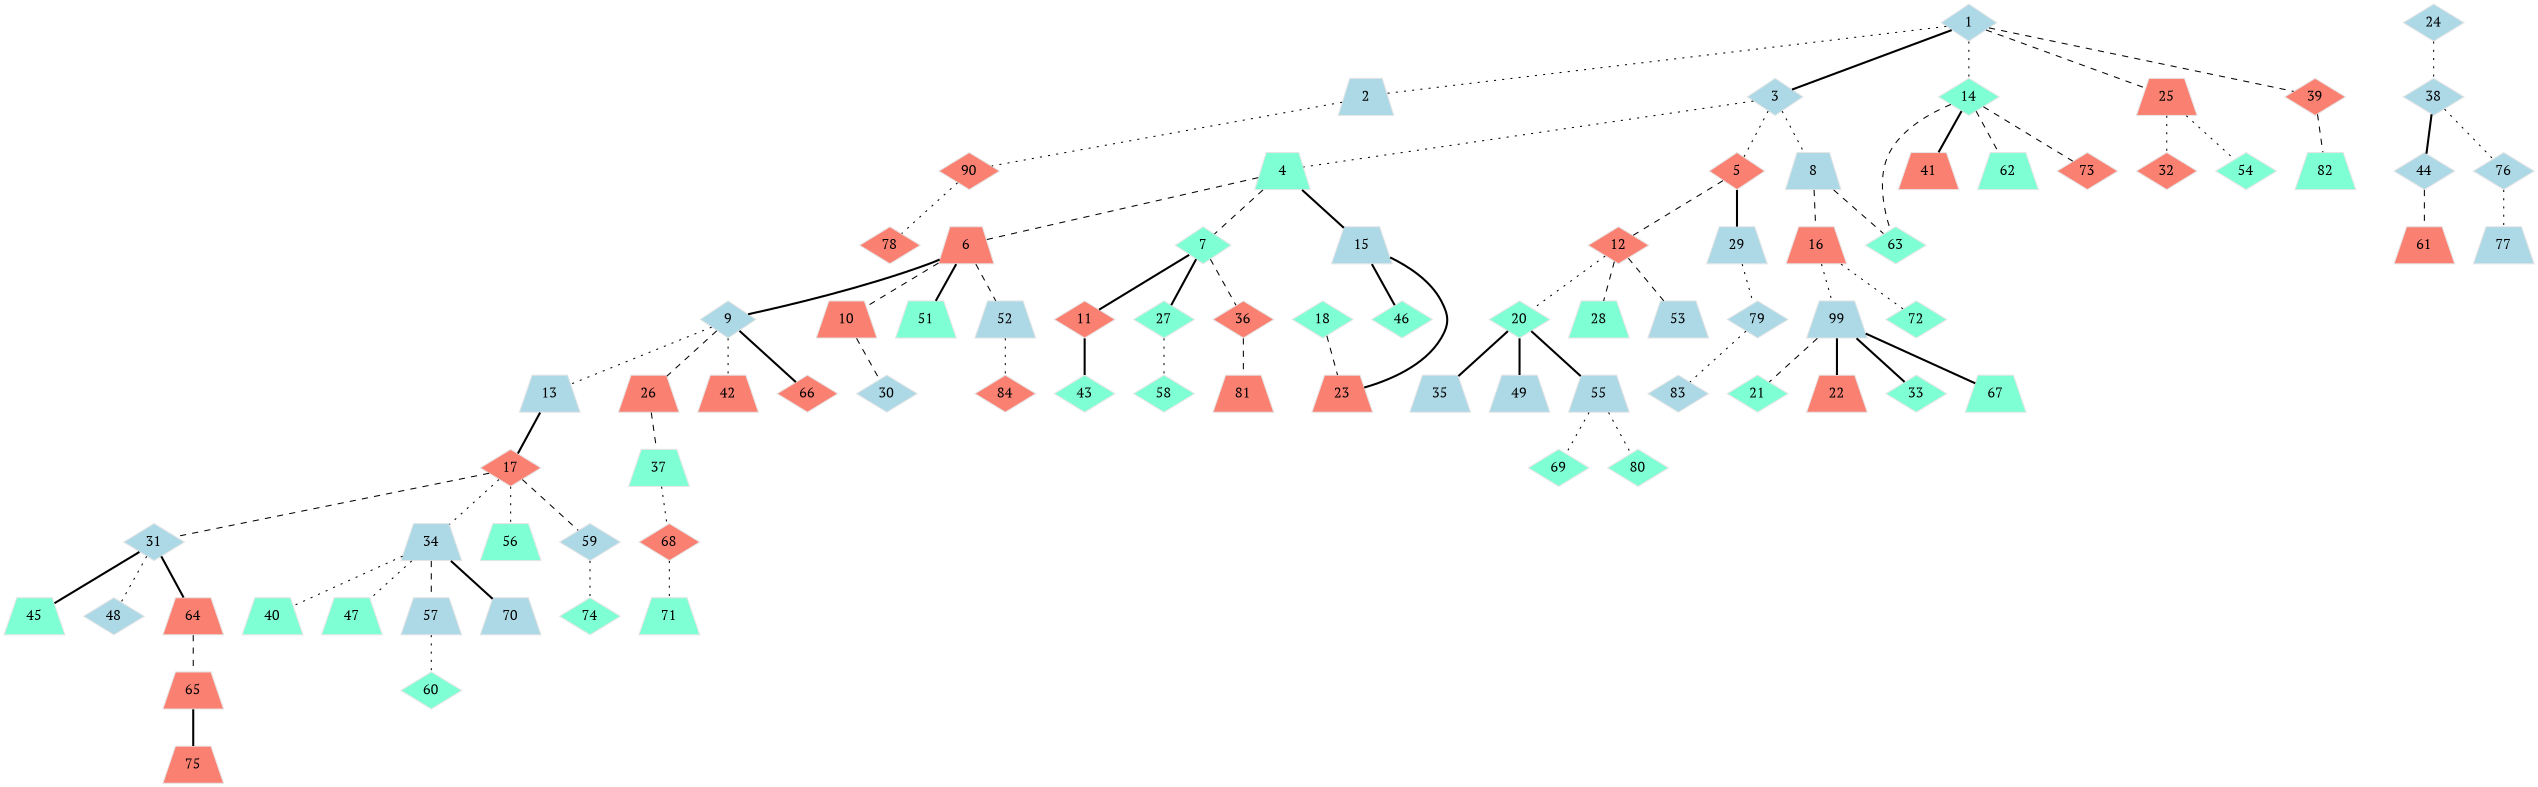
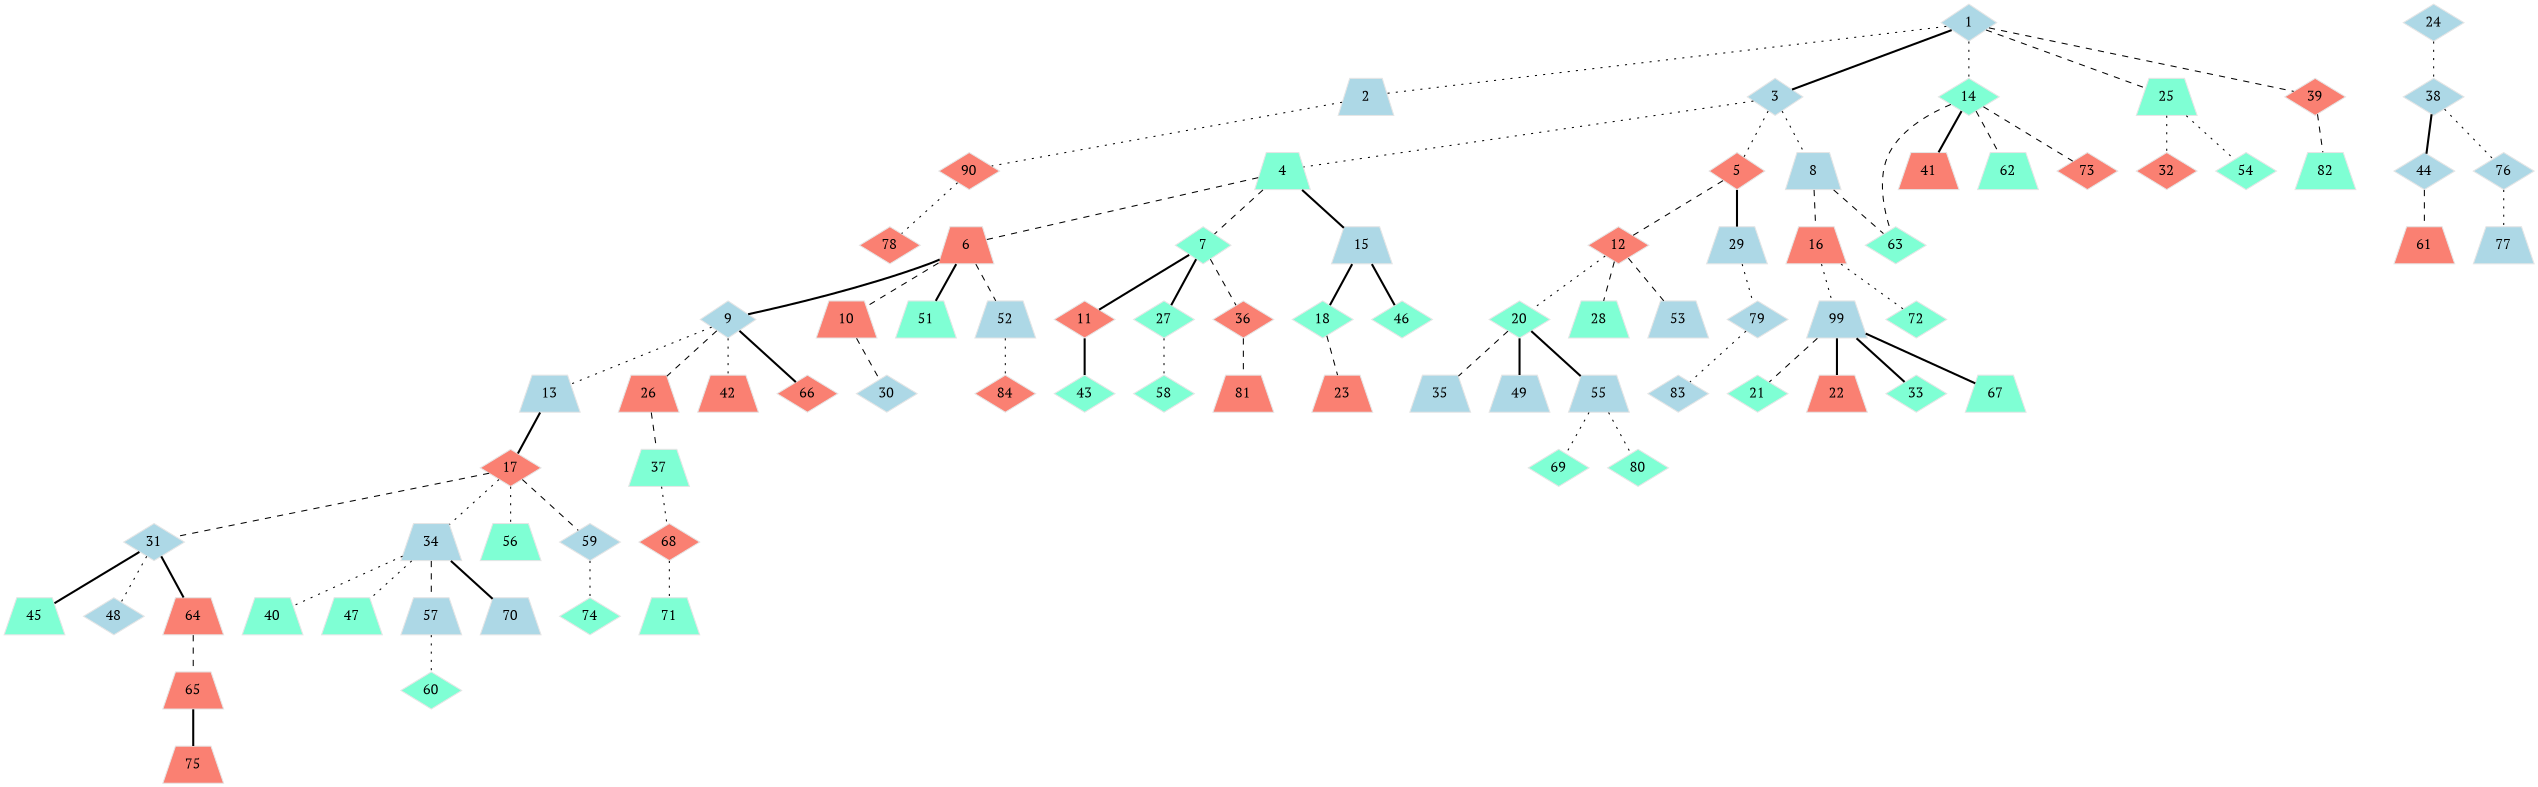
node "25": fillcolor salmon -> aquamarine
edge "15" -- "23": now "15" -- "18"
edge "20" -- "35": style bold -> dashed
